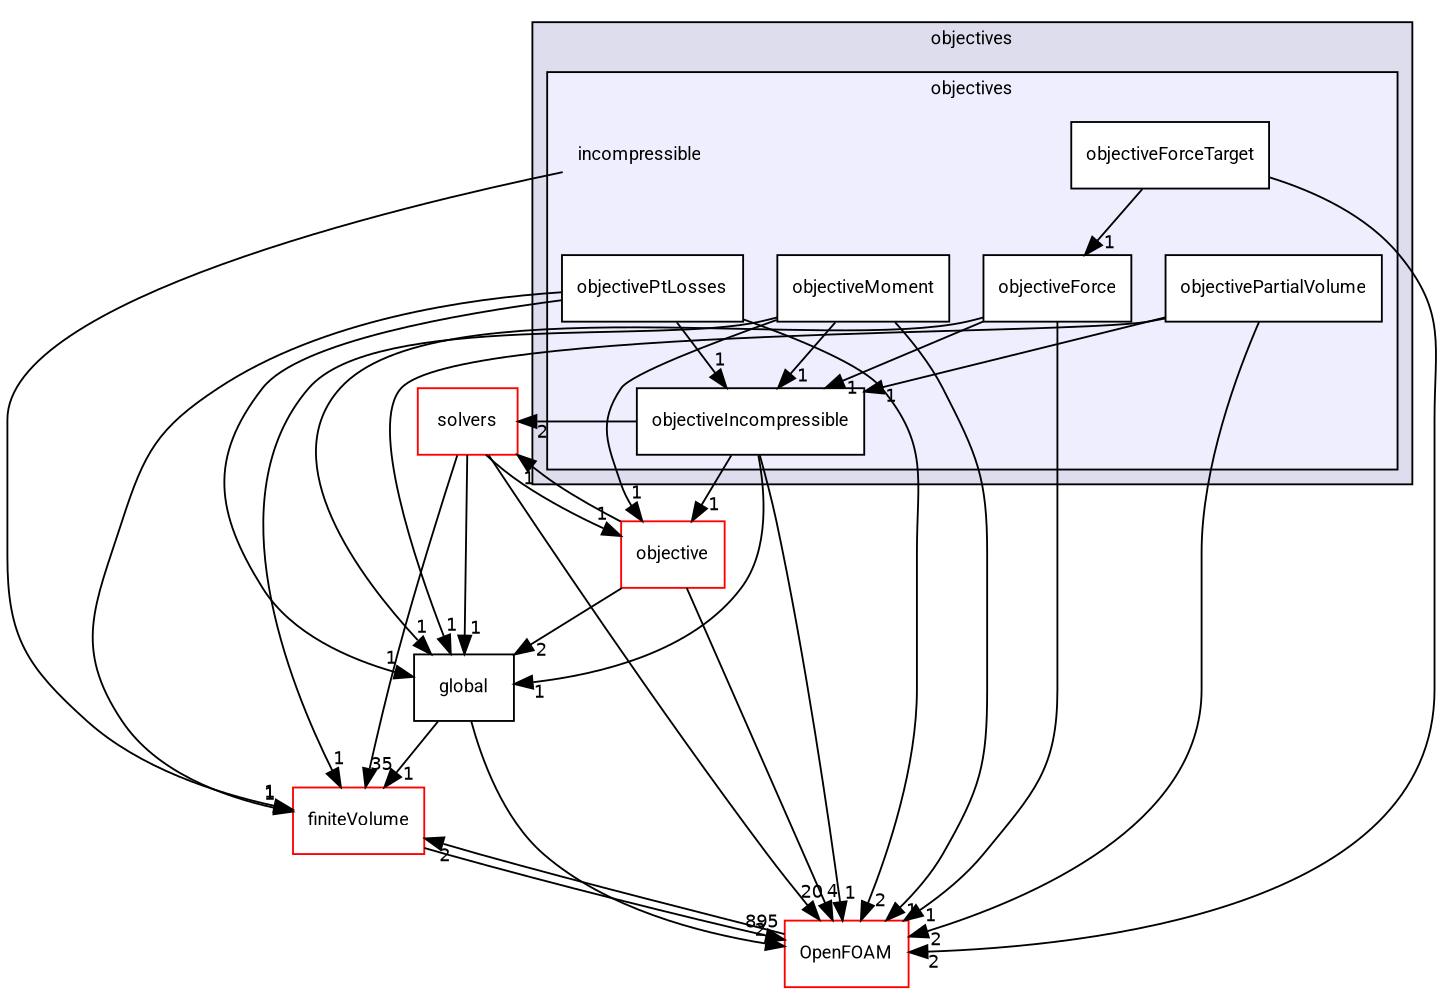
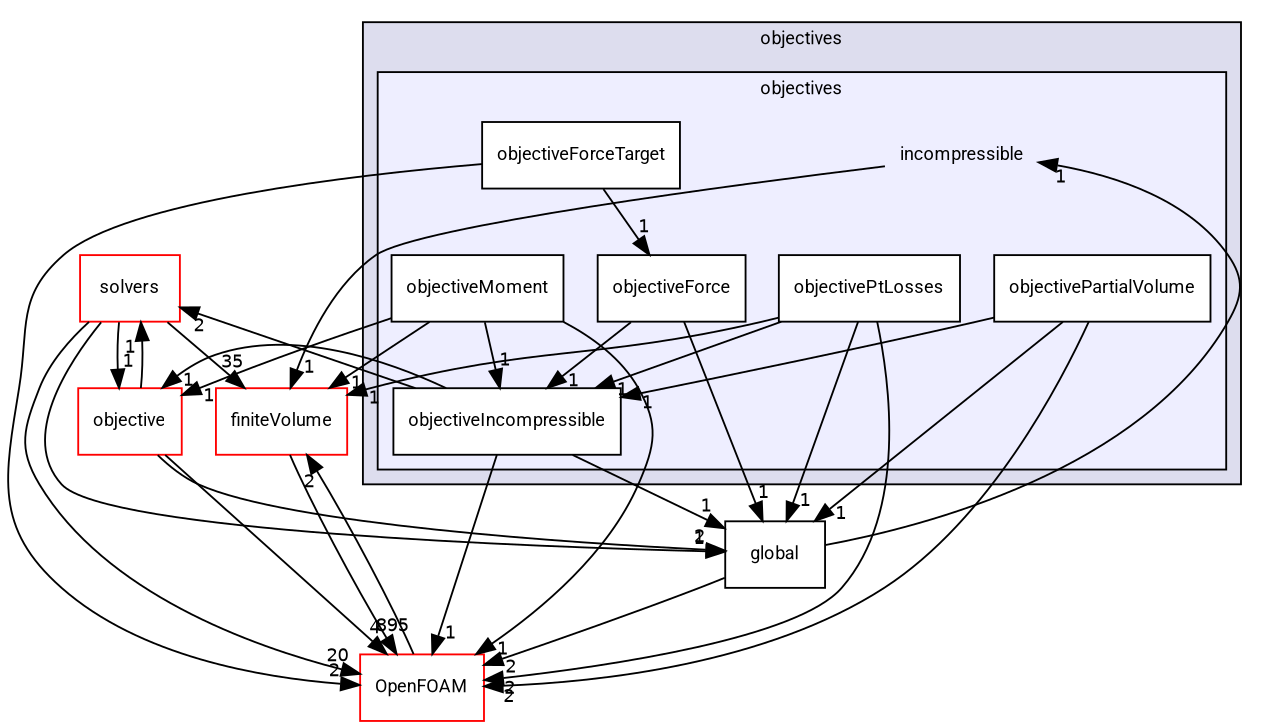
edge "objectiveForce" -> "OpenFOAM": removed
edge "global" -> "finiteVolume": now "global" -> "incompressible"
